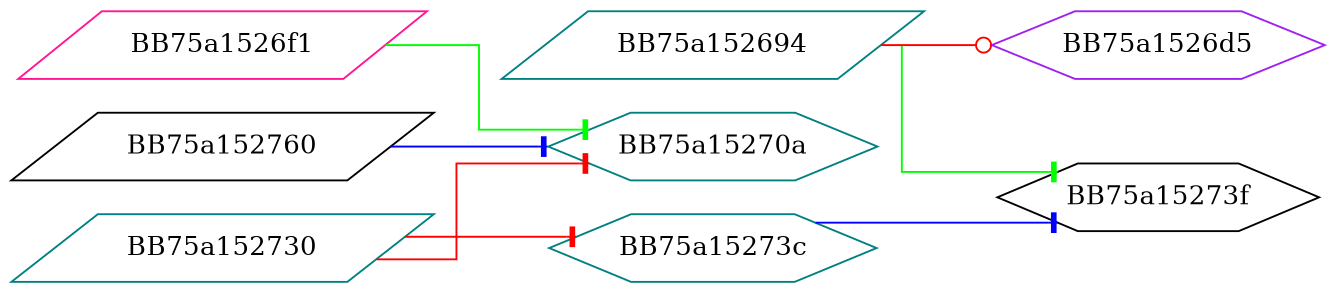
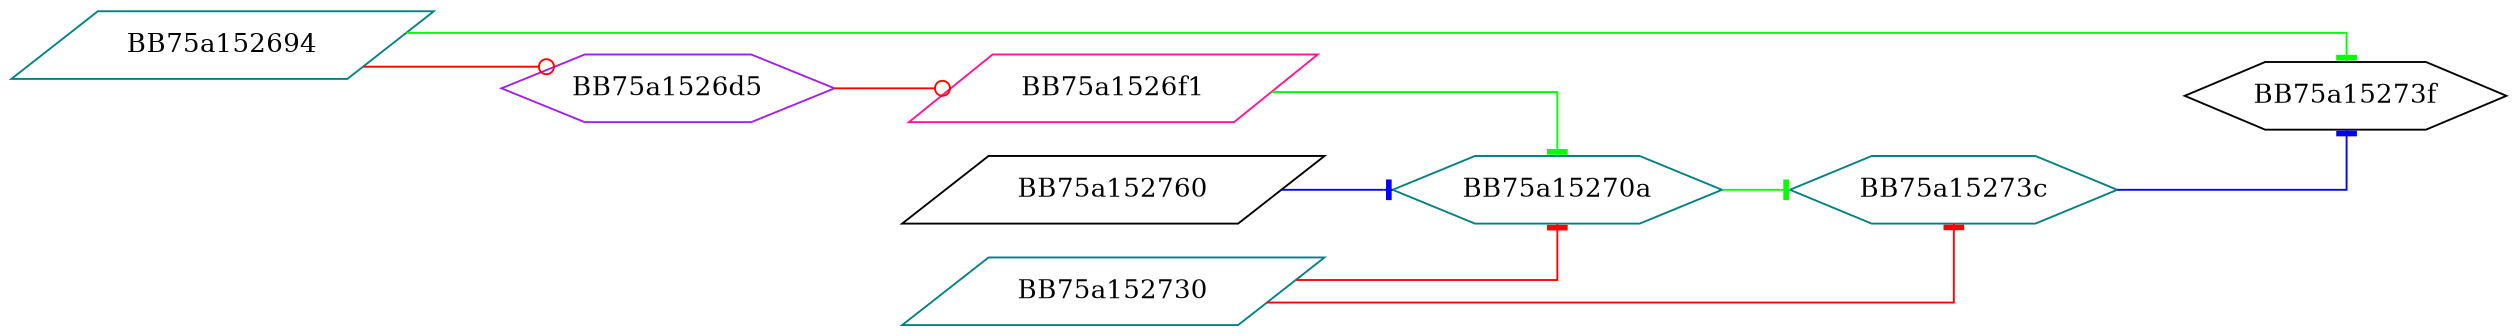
edge "BB75a1526d5" -> "BB75a1526f1": added
edge "BB75a15270a" -> "BB75a15273c": added
